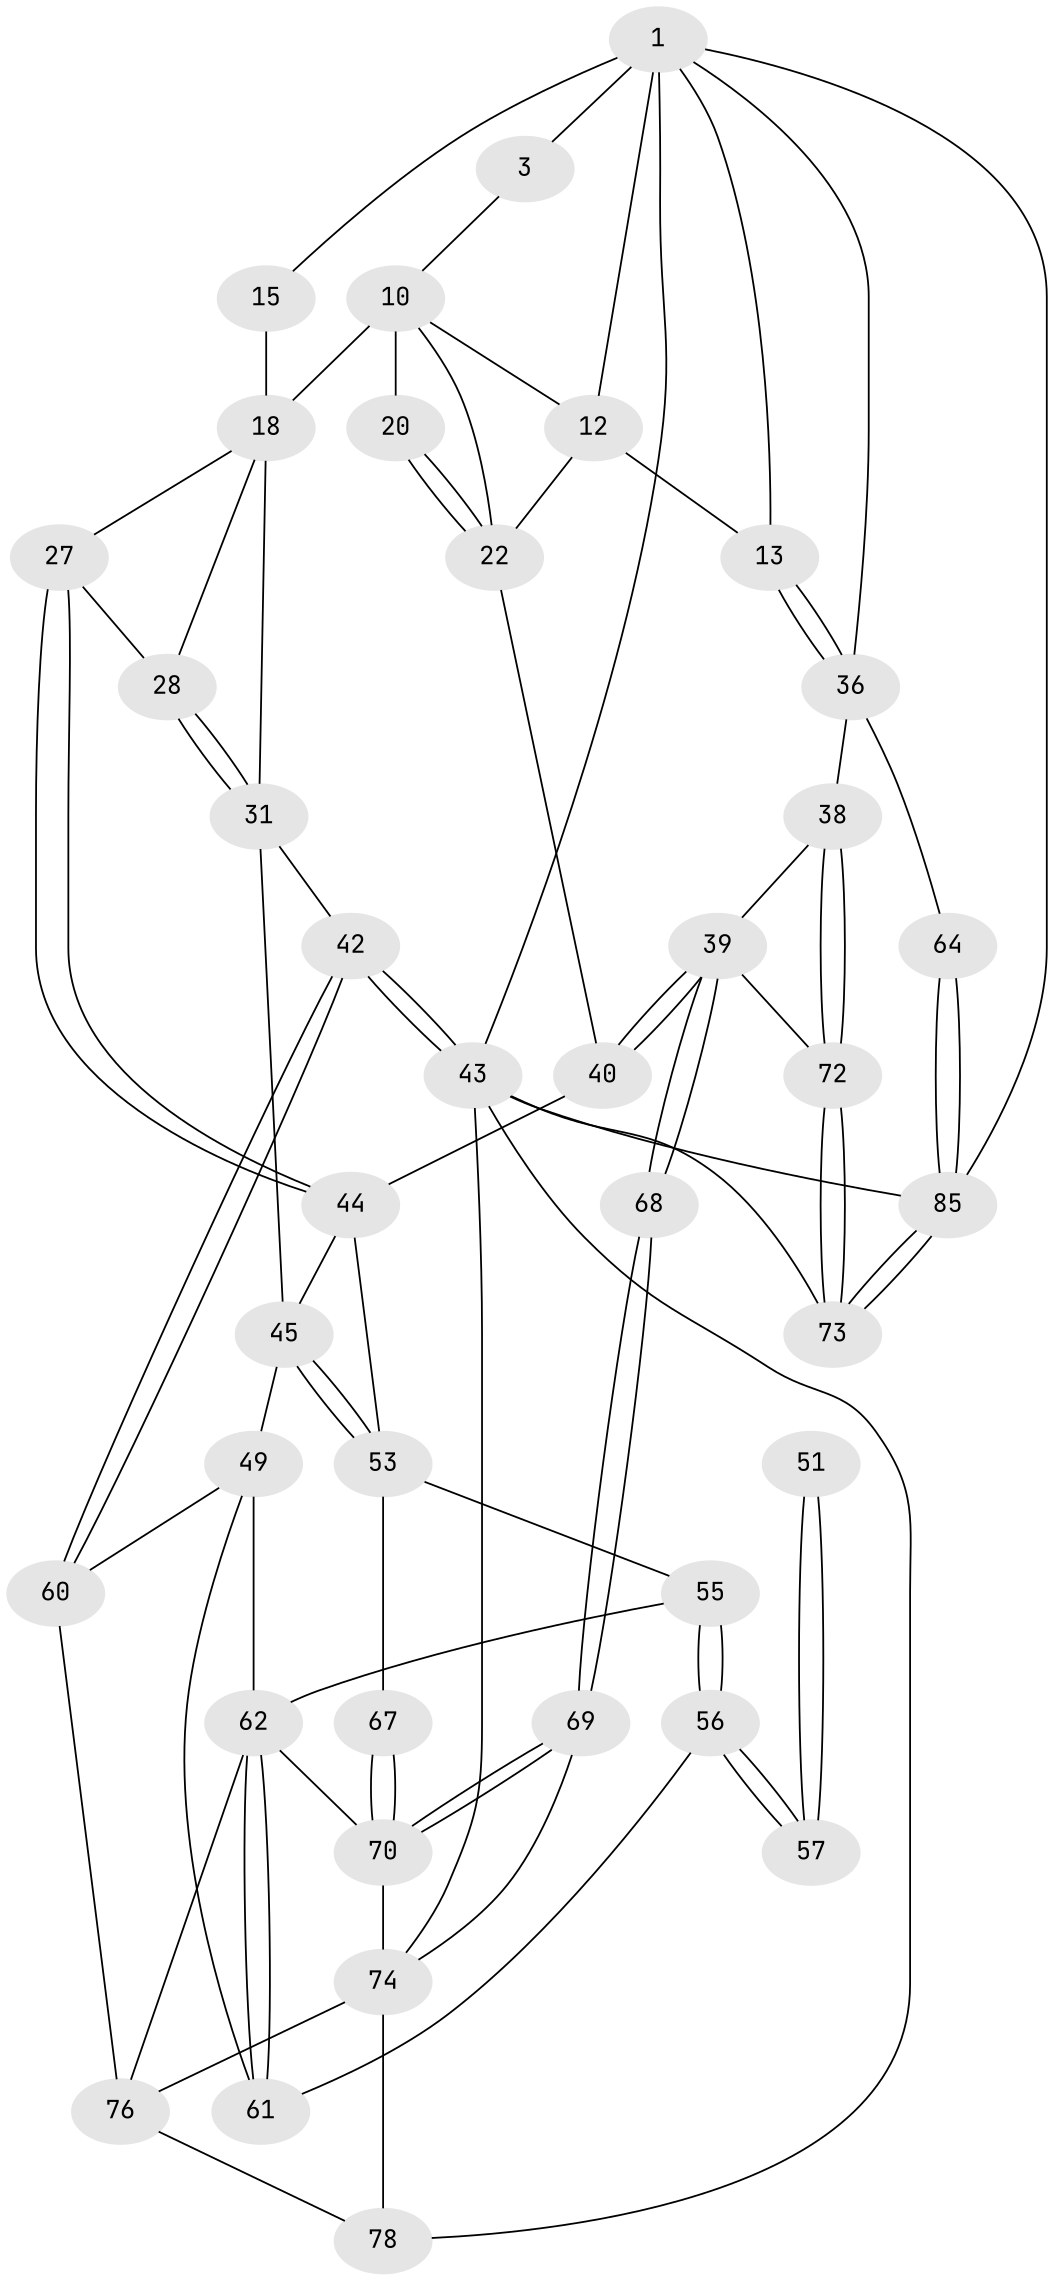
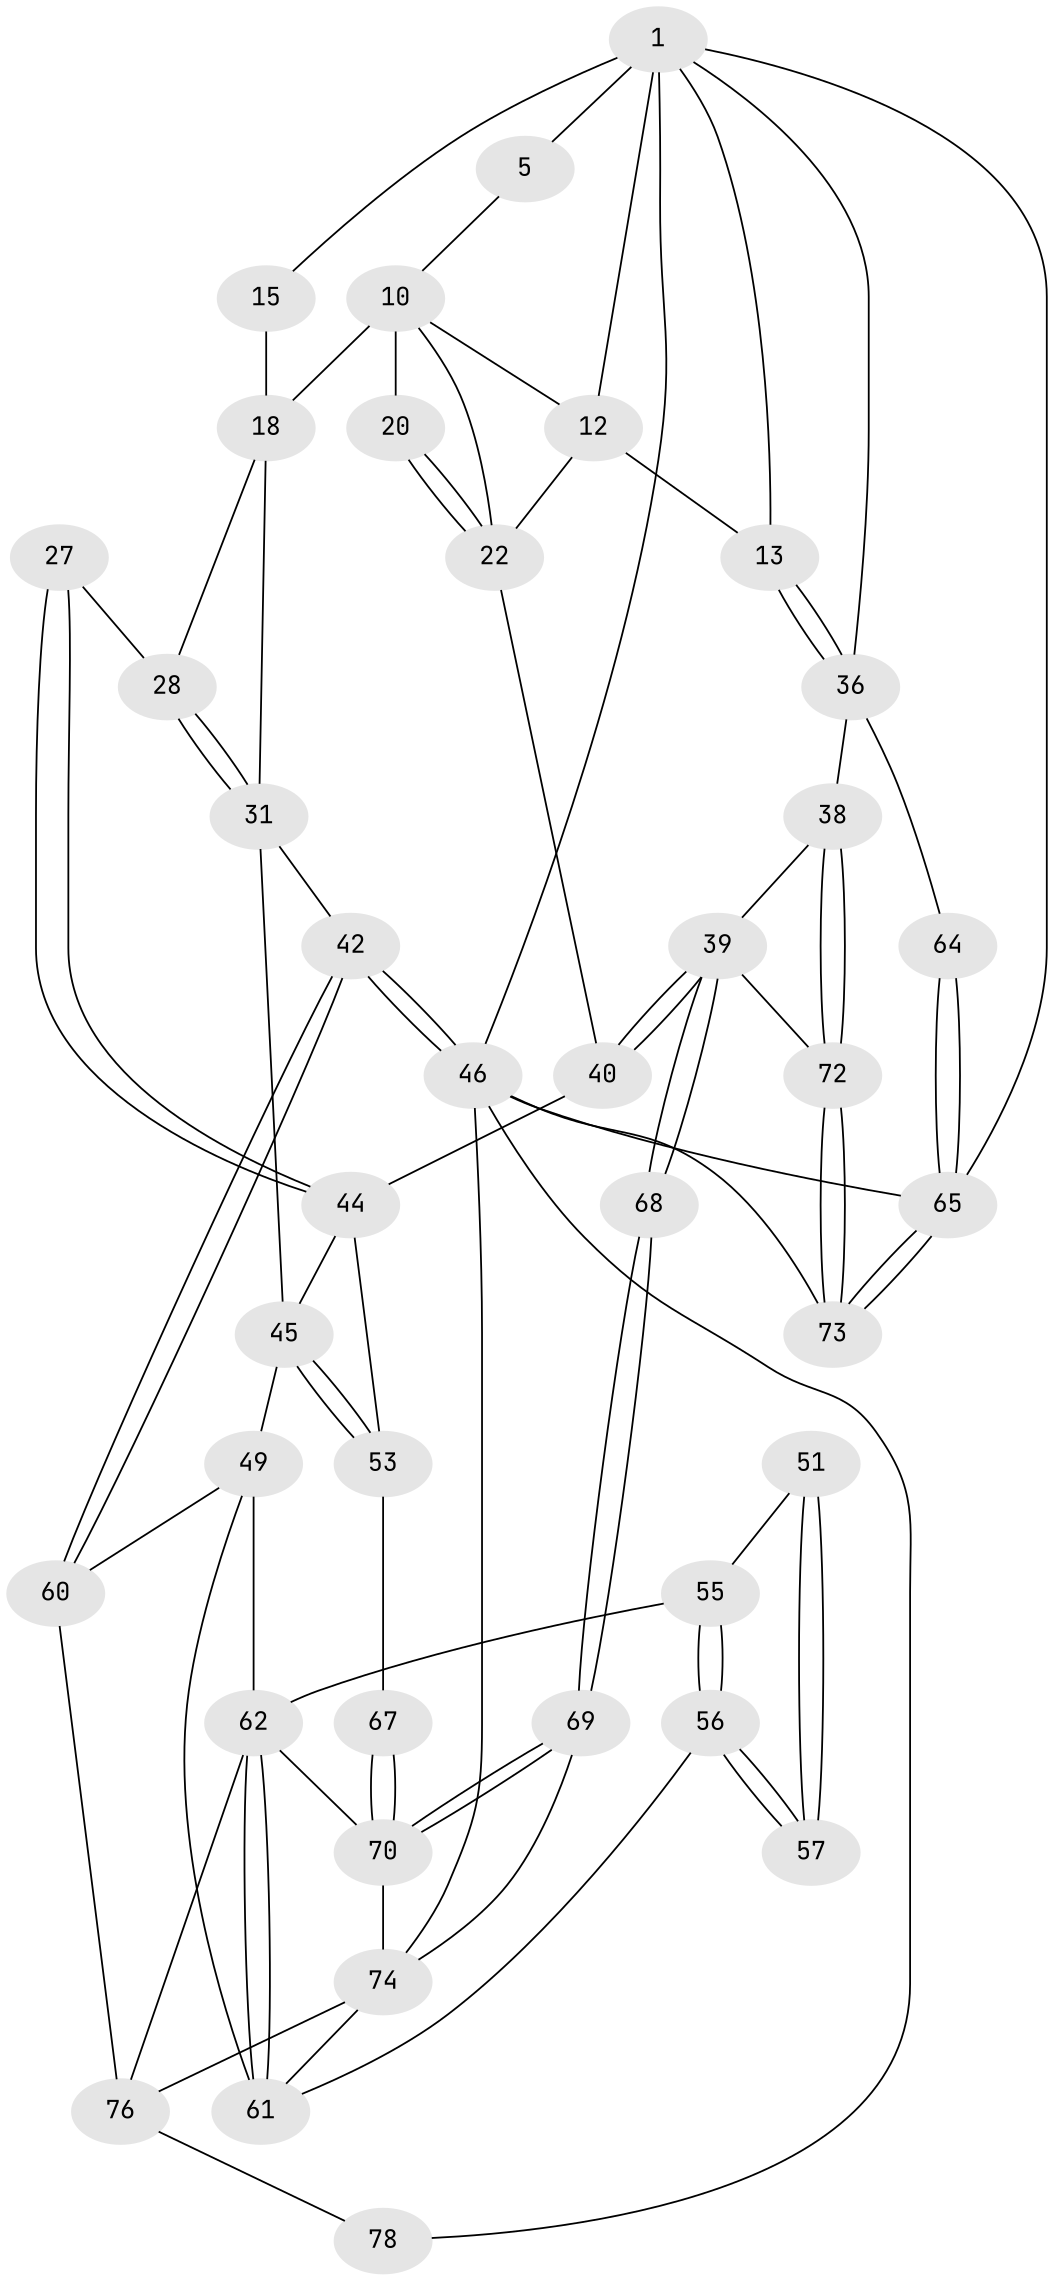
node "3": label "3" -> "5"
edge "18" -- "27": removed
node "43": label "43" -> "46"
node "85": label "85" -> "65"
edge "53" -- "55": now "51" -- "55"
edge "74" -- "78": now "74" -- "61"
